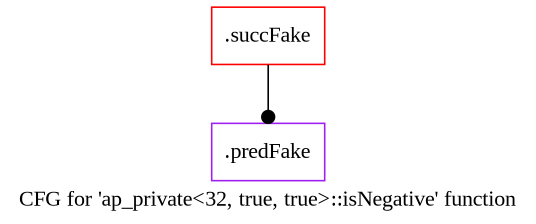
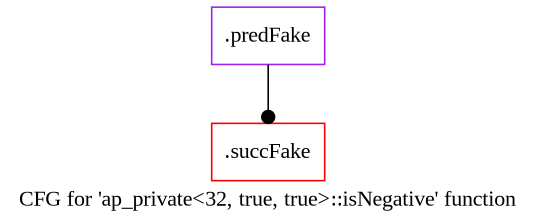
edge ".succFake" -> ".predFake": reversed
